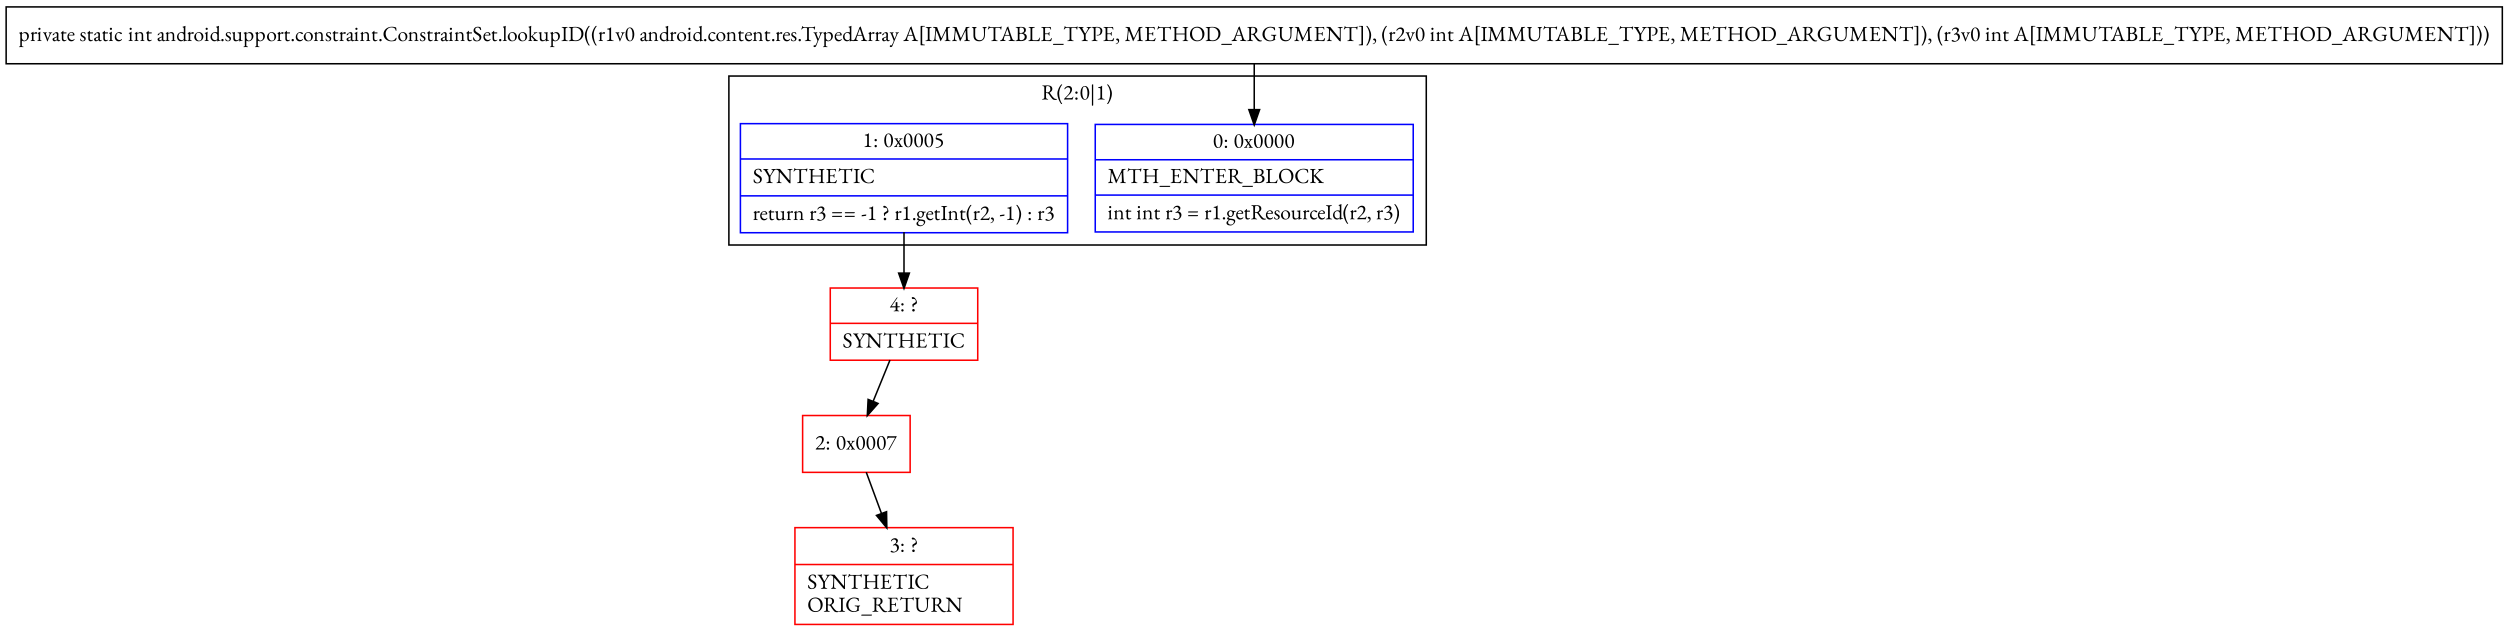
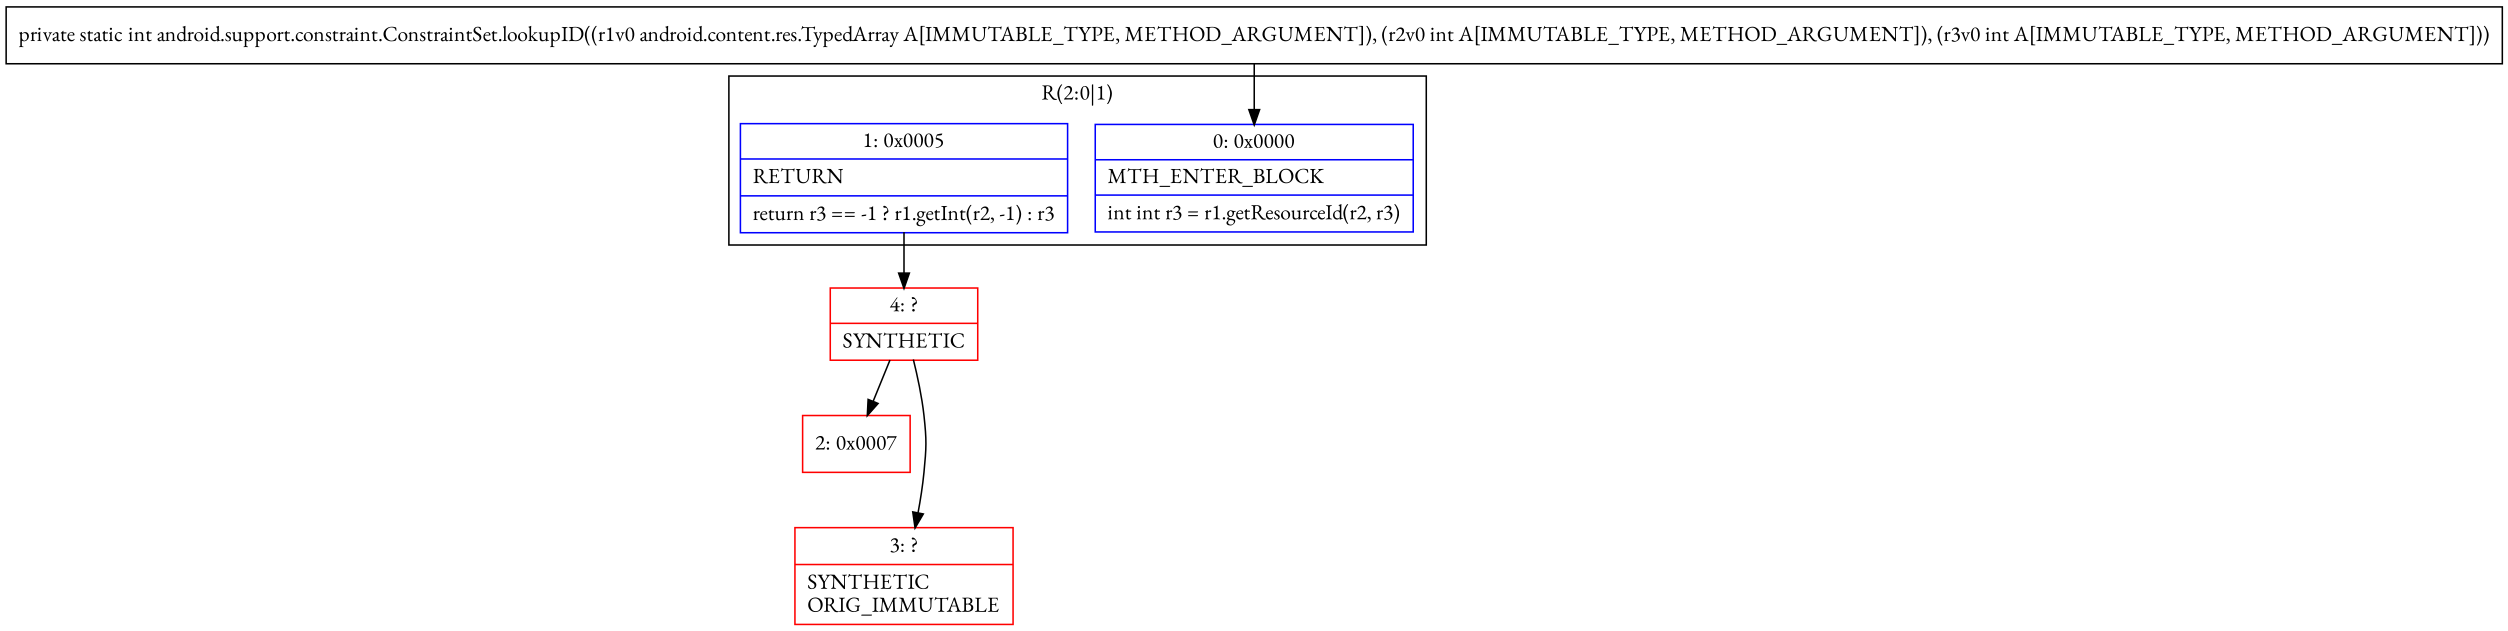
node "1: 0x0005": text "SYNTHETIC" -> "RETURN"
edge "2: 0x0007" -> "3: ?": now "4: ?" -> "3: ?"
node "3: ?": text "ORIG_RETURN" -> "ORIG_IMMUTABLE"
